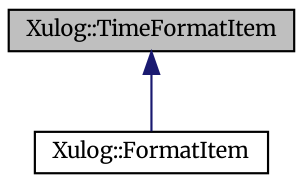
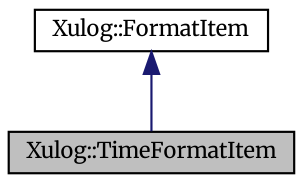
edge "Xulog::FormatItem" -> "Xulog::TimeFormatItem": reversed
